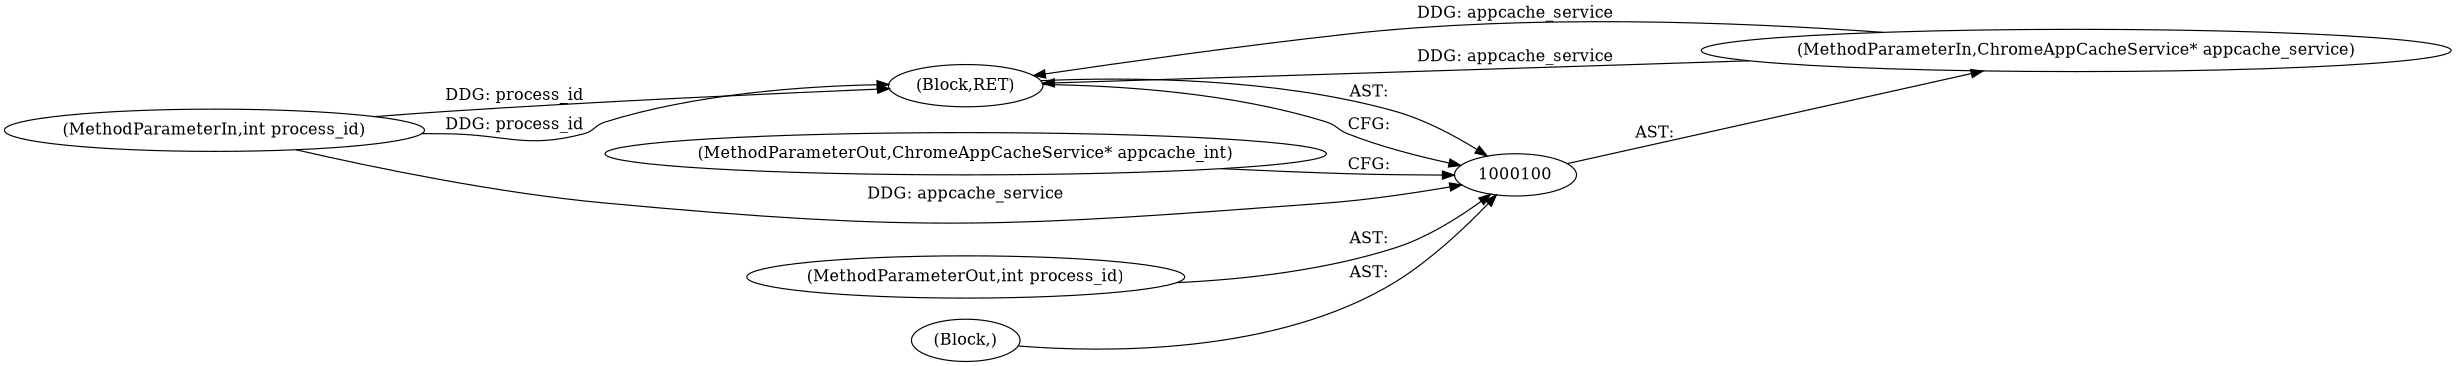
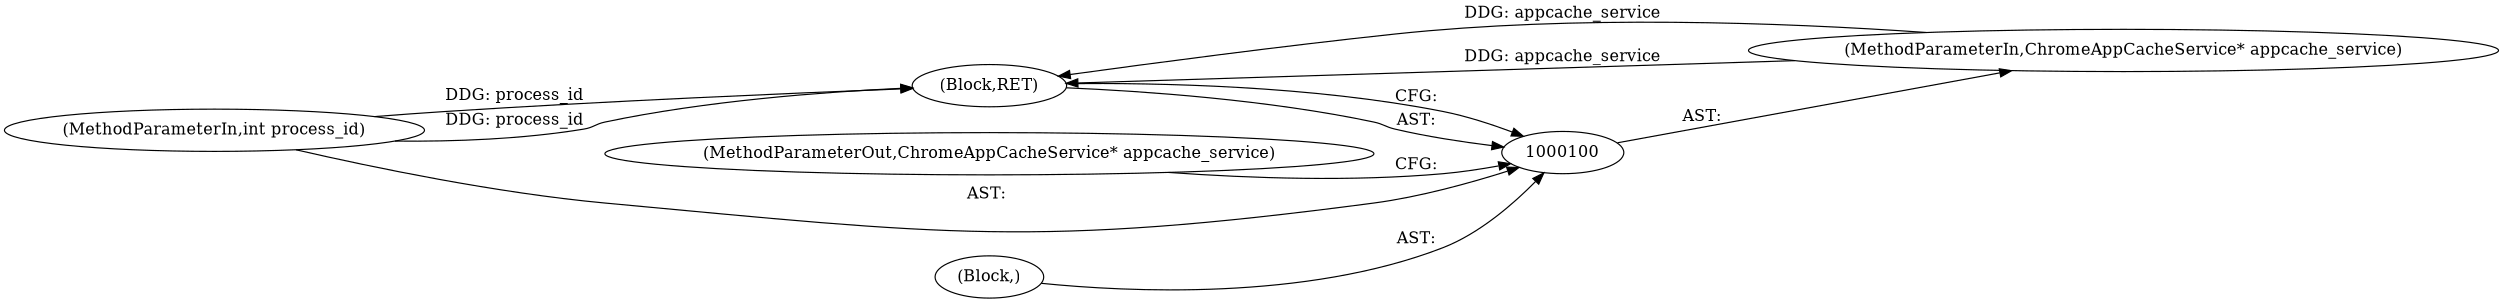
node "(MethodParameterOut,ChromeAppCacheService* appcache_int)": label "(MethodParameterOut,ChromeAppCacheService* appcache_int)" -> "(MethodParameterOut,ChromeAppCacheService* appcache_service)"
edge "(MethodParameterIn,int process_id)" -> "1000100": label "DDG: appcache_service" -> "AST: "
node "(MethodParameterOut,int process_id)": removed
